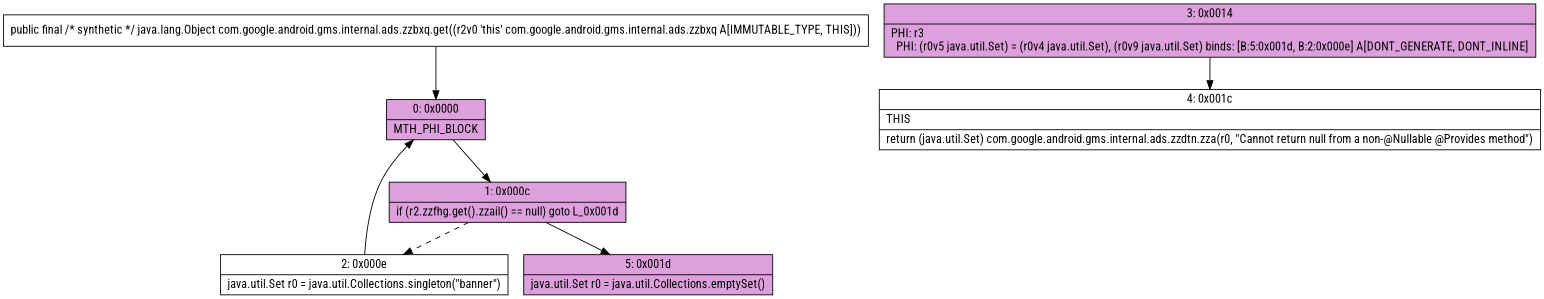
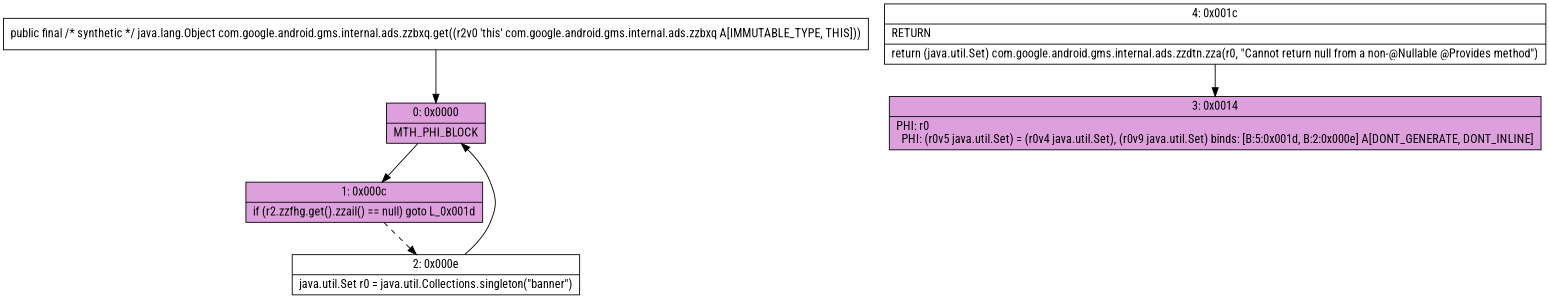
node "3: 0x0014": text "PHI: r3" -> "PHI: r0"
edge "3: 0x0014" -> "4: 0x001c": reversed
node "4: 0x001c": text "THIS" -> "RETURN"
node "5: 0x001d": removed
